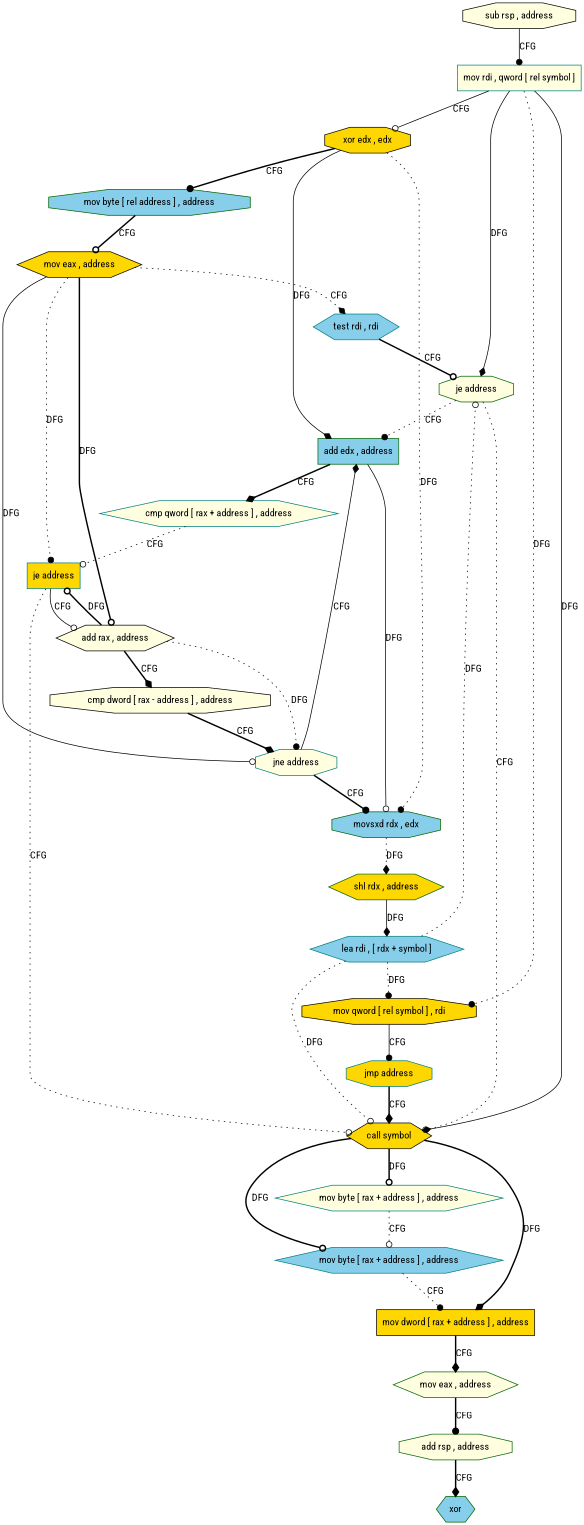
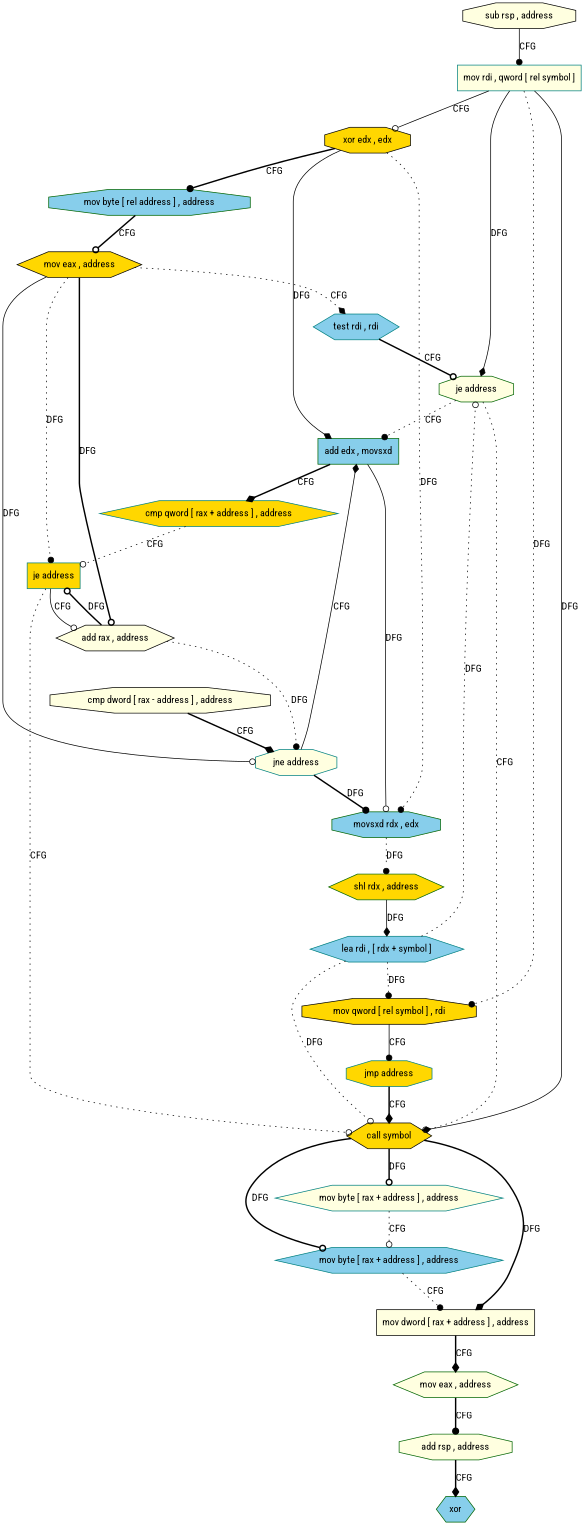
node "add edx , address": label "add edx , address" -> "add edx , movsxd"
node "cmp qword [ rax + address ] , address": fillcolor lightyellow -> gold
edge "add rax , address" -> "cmp dword [ rax - address ] , address": removed, label "CFG"
edge "jne address" -> "movsxd rdx , edx": label "CFG" -> "DFG"
edge "movsxd rdx , edx" -> "shl rdx , address": arrowhead diamond -> dot
node "mov dword [ rax + address ] , address": fillcolor gold -> lightyellow
